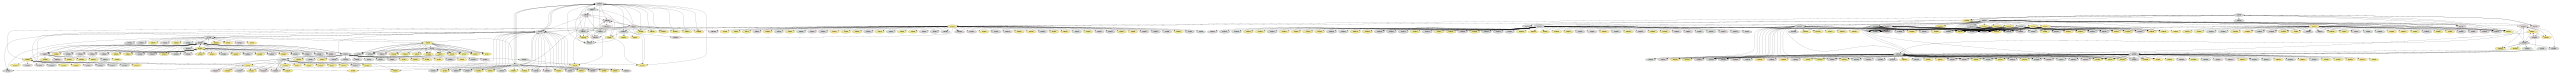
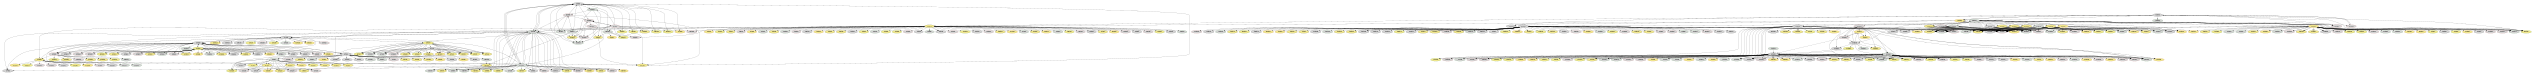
node "0xf76d4dec": removed
node "0x8049f98": removed
